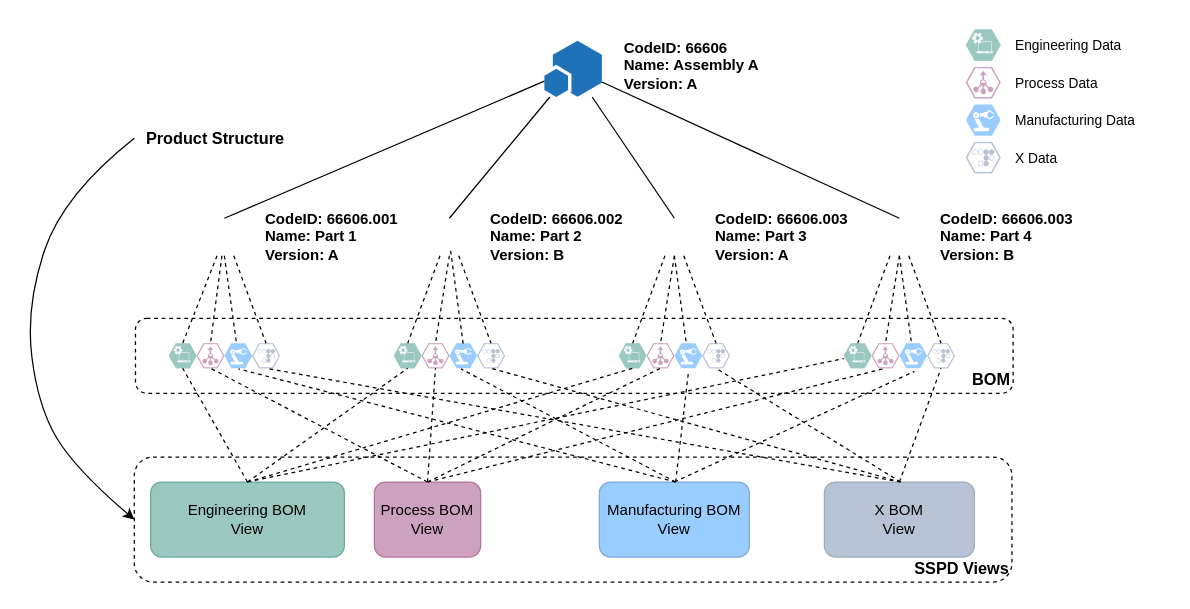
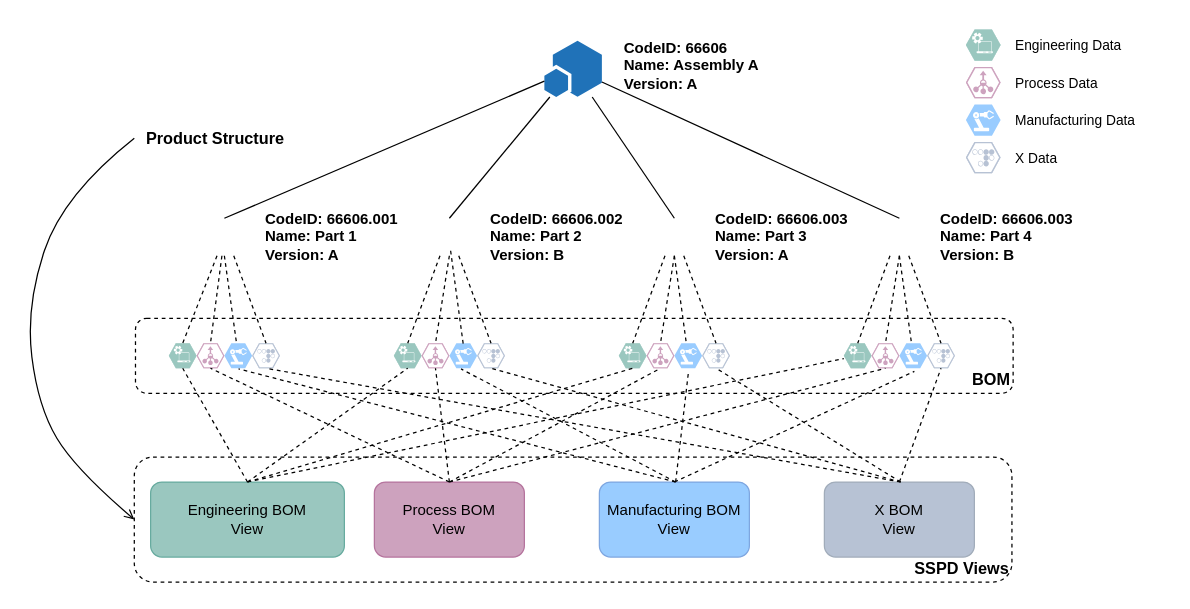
edge "Product Structure" -> "SSPD Views": arrowhead classic -> open
node "Process BOM View": size 106x75 -> 150x75
